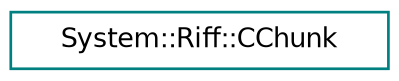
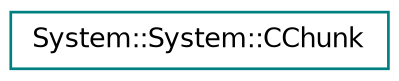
node "System::Riff::CChunk": label "System::Riff::CChunk" -> "System::System::CChunk"
